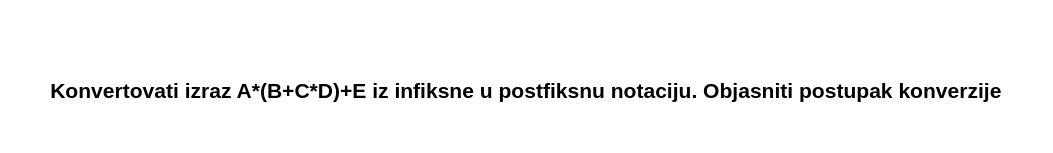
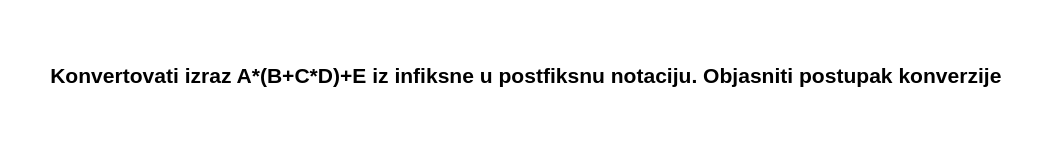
node "Konvertovati izraz A*(B+C*D)+E iz infiksne u postfiksnu notaciju. Objasniti postupak konverzije": moved (526, 91) -> (526, 76)
